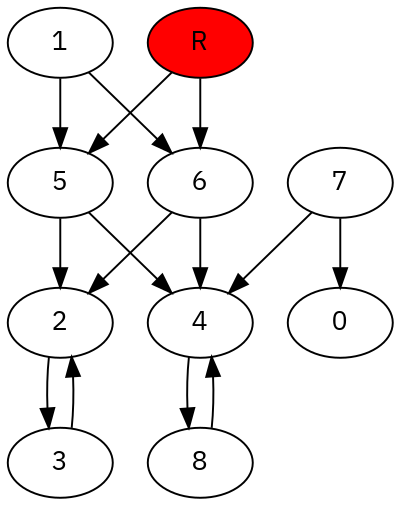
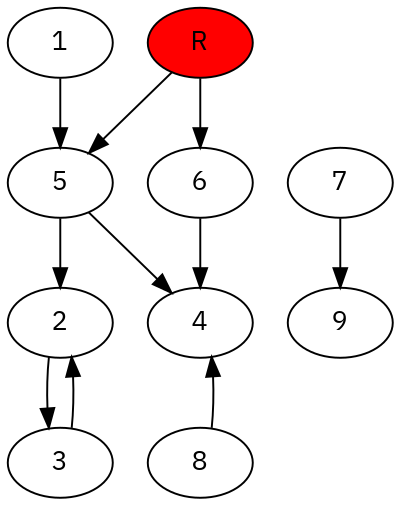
edge "1" -> "6": removed
edge "6" -> "2": removed
edge "7" -> "4": removed
node "0": label "0" -> "9"
edge "4" -> "8": removed
